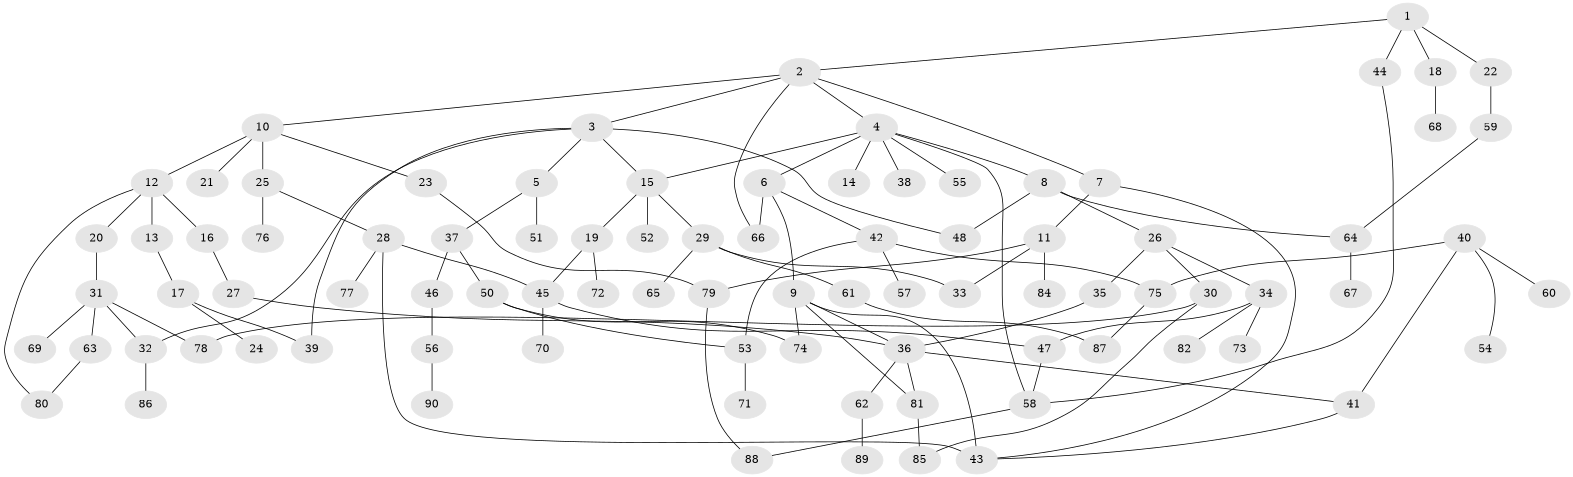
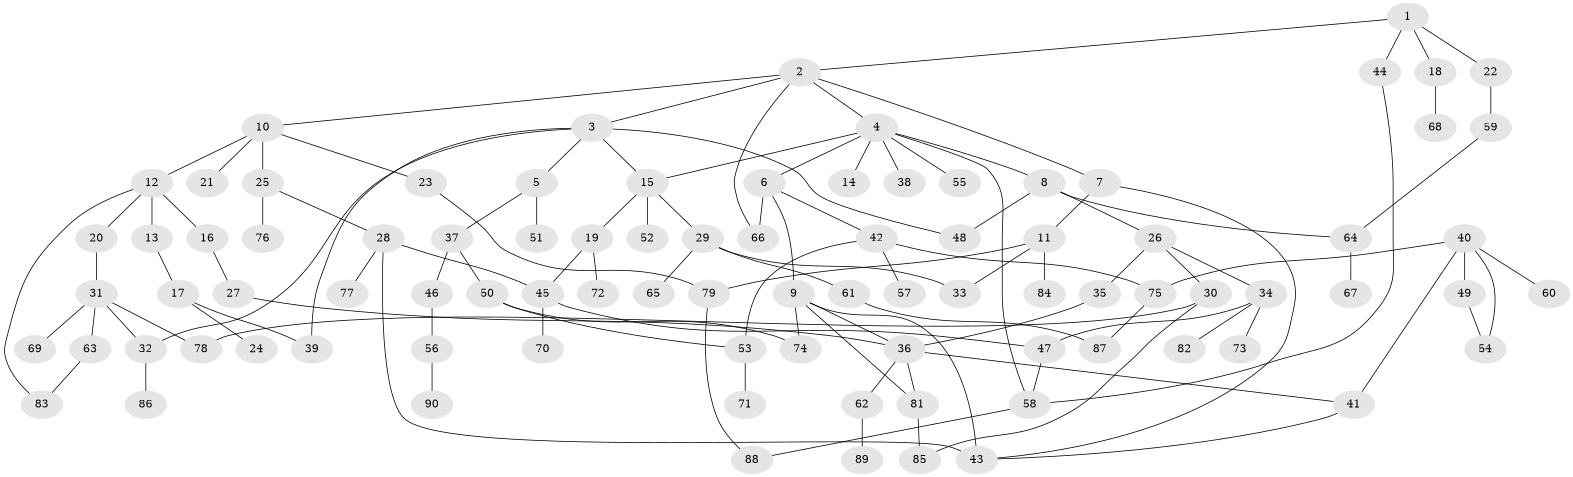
node "49": added
node "80": label "80" -> "83"
